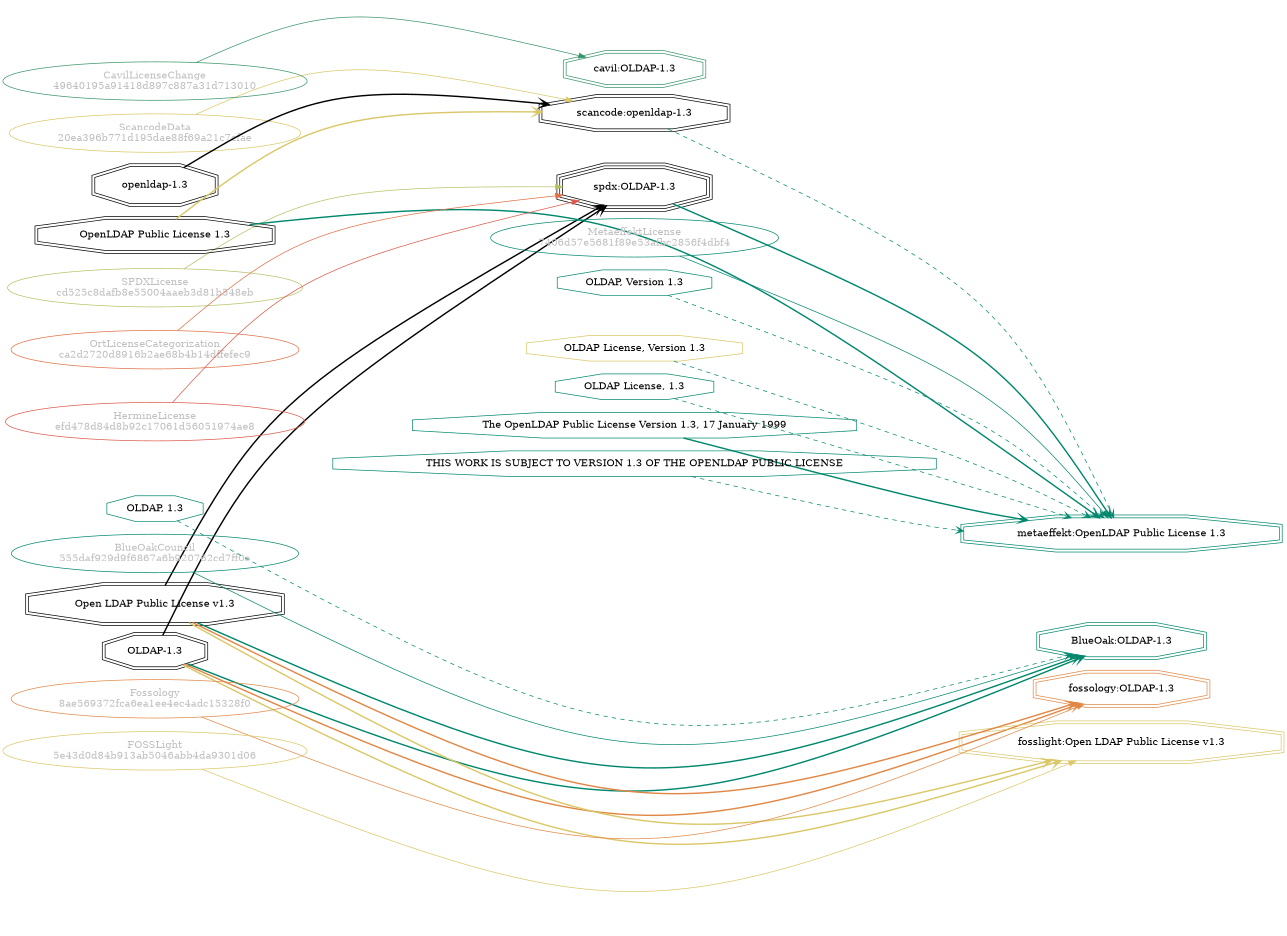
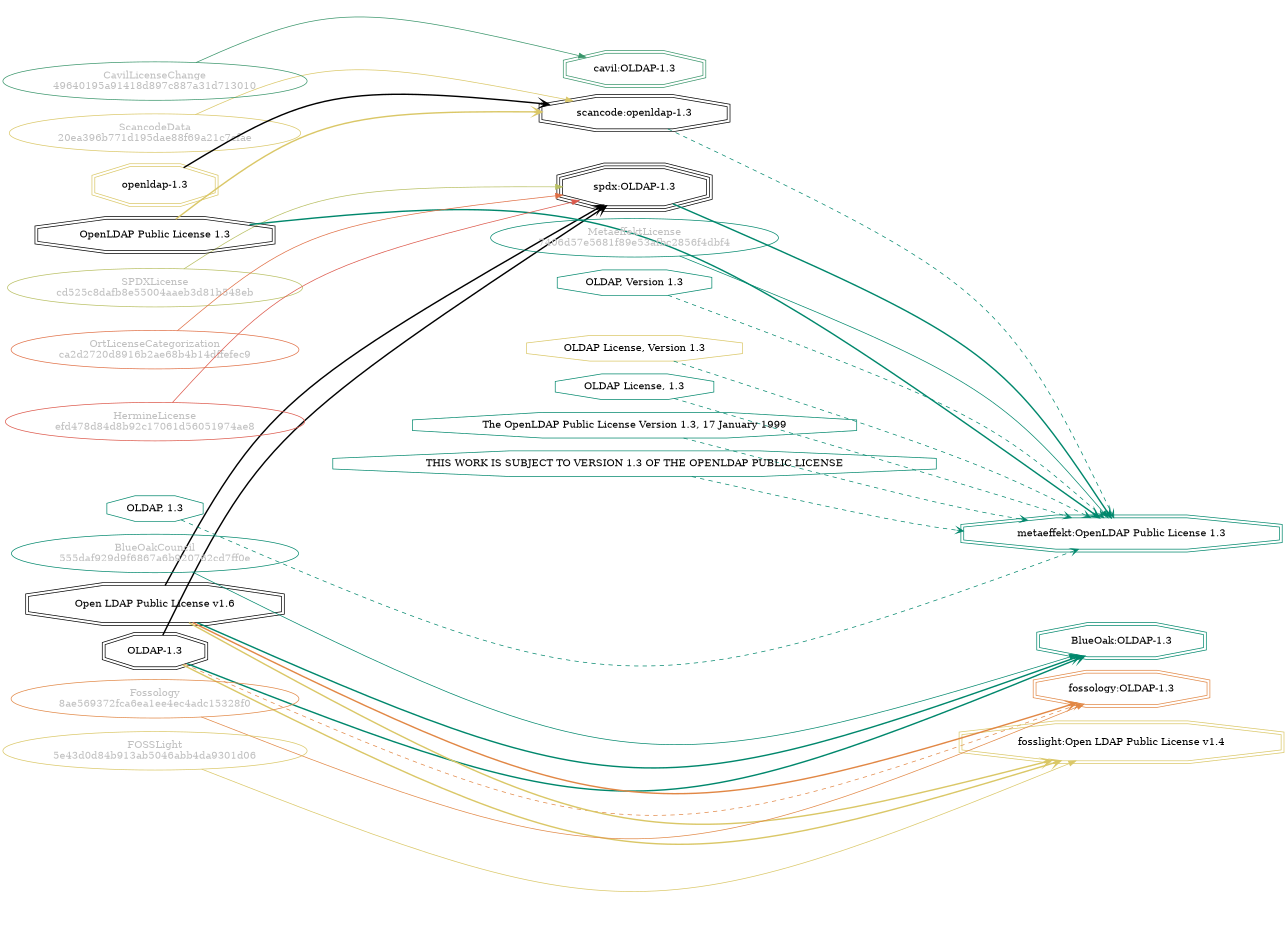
node "openldap-1.3": color black -> #dac767
edge "The OpenLDAP Public License Version 1.3, 17 January 1999" -> "metaeffekt:OpenLDAP Public License 1.3": style bold -> dashed
node "Open LDAP Public License v1.3": label "Open LDAP Public License v1.3" -> "Open LDAP Public License v1.6"
edge "OLDAP, 1.3" -> "BlueOak:OLDAP-1.3": now "OLDAP, 1.3" -> "metaeffekt:OpenLDAP Public License 1.3"
node "fosslight:Open LDAP Public License v1.3": label "fosslight:Open LDAP Public License v1.3" -> "fosslight:Open LDAP Public License v1.4"
edge "OLDAP-1.3" -> "fossology:OLDAP-1.3": style bold -> dashed
